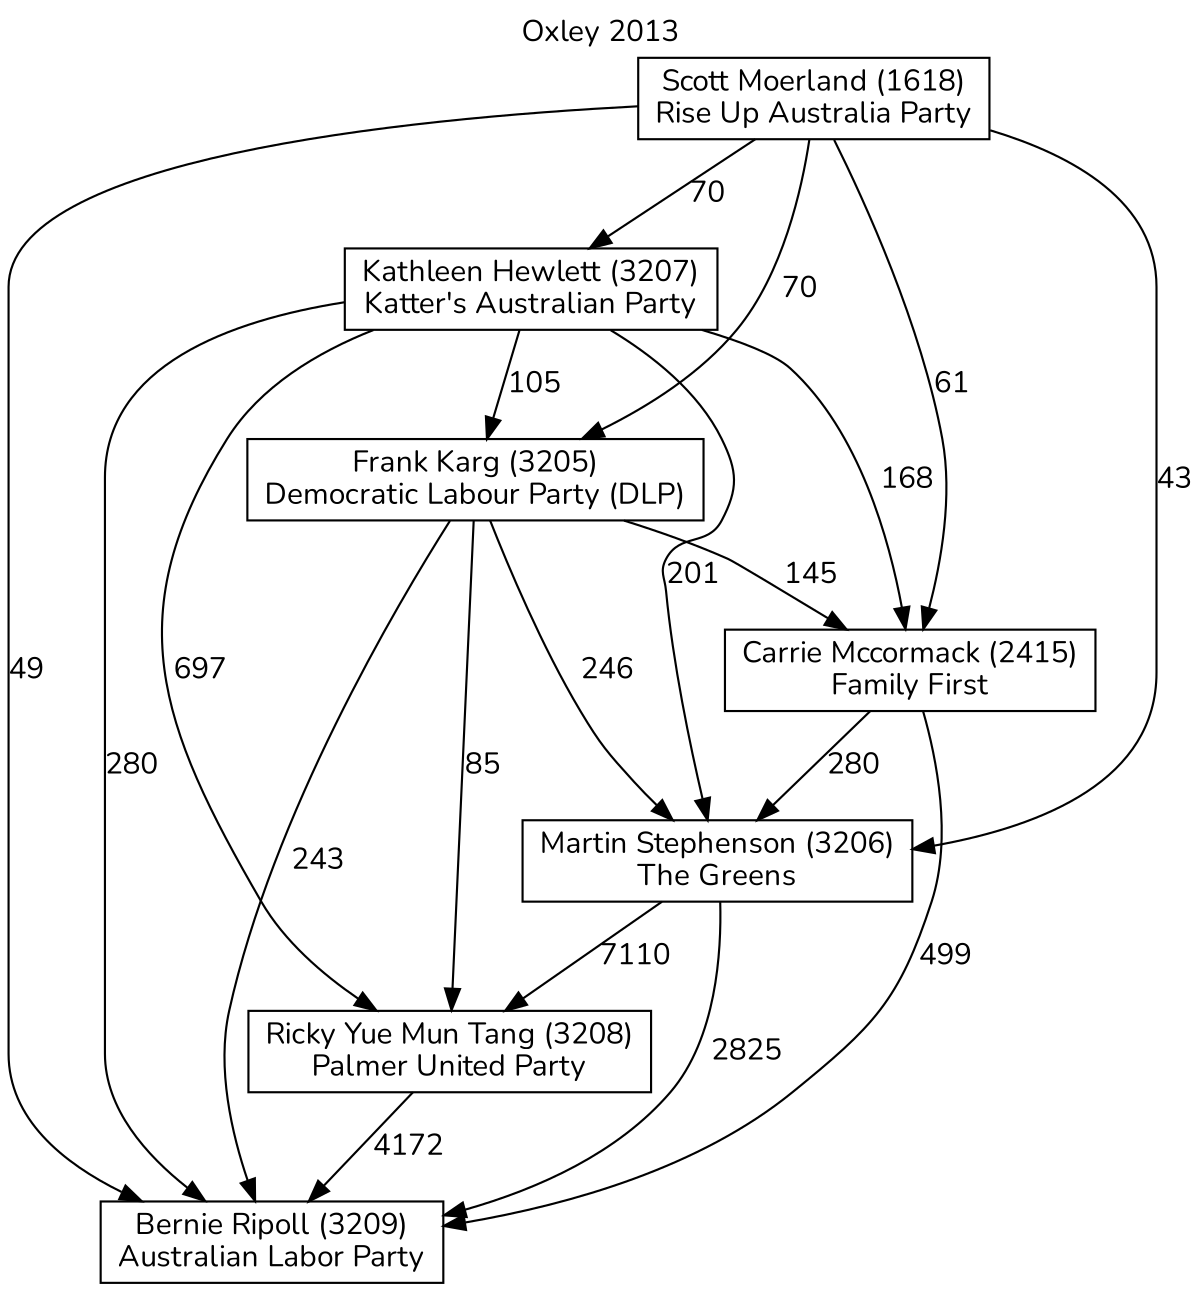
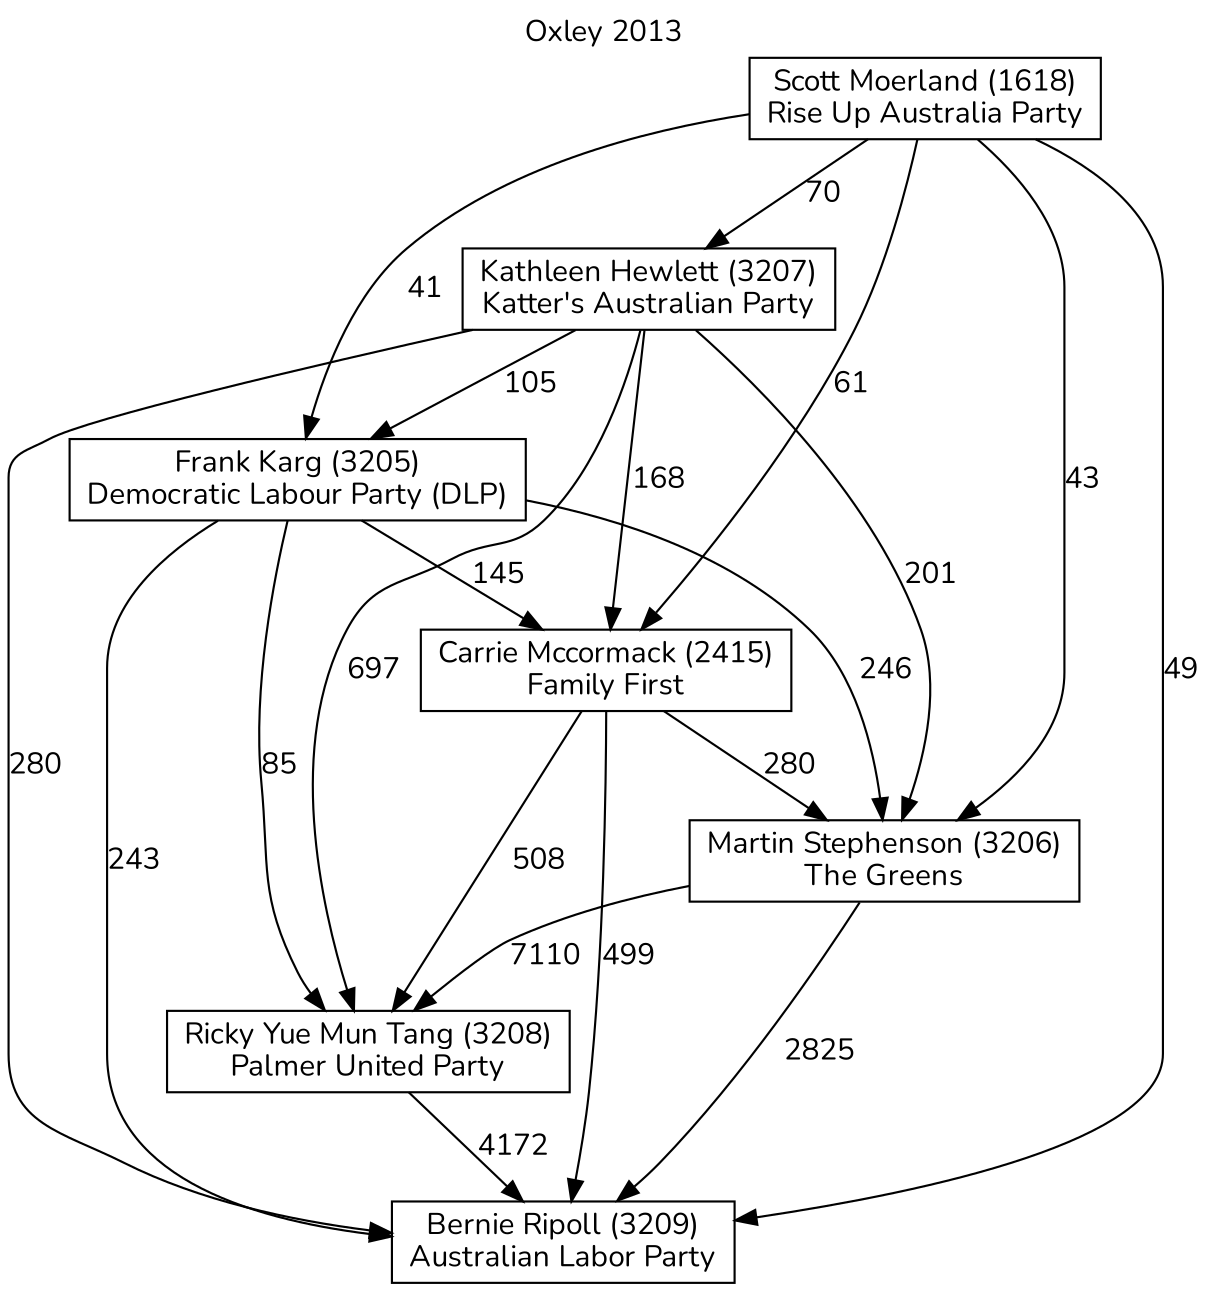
edge "Scott Moerland (1618) Rise Up Australia Party" -> "Frank Karg (3205) Democratic Labour Party (DLP)": label "70" -> "41"
edge "Carrie Mccormack (2415) Family First" -> "Ricky Yue Mun Tang (3208) Palmer United Party": added, label "508"
